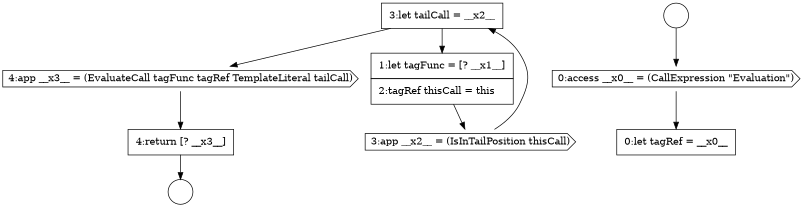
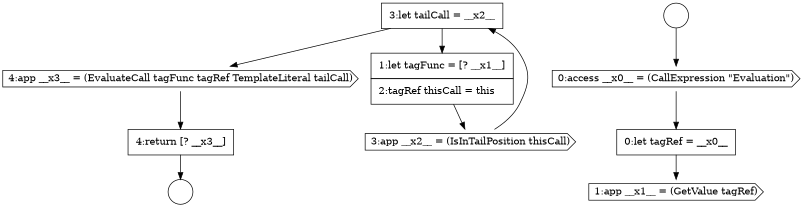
node "1:app __x1__ = (GetValue tagRef)": added
